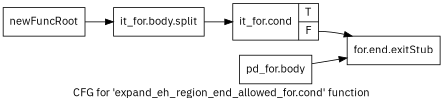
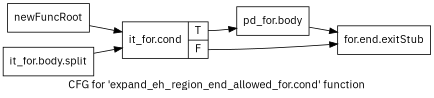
edge "newFuncRoot" -> "it_for.body.split": now "newFuncRoot" -> "it_for.cond"
edge "it_for.cond" -> "pd_for.body": added
